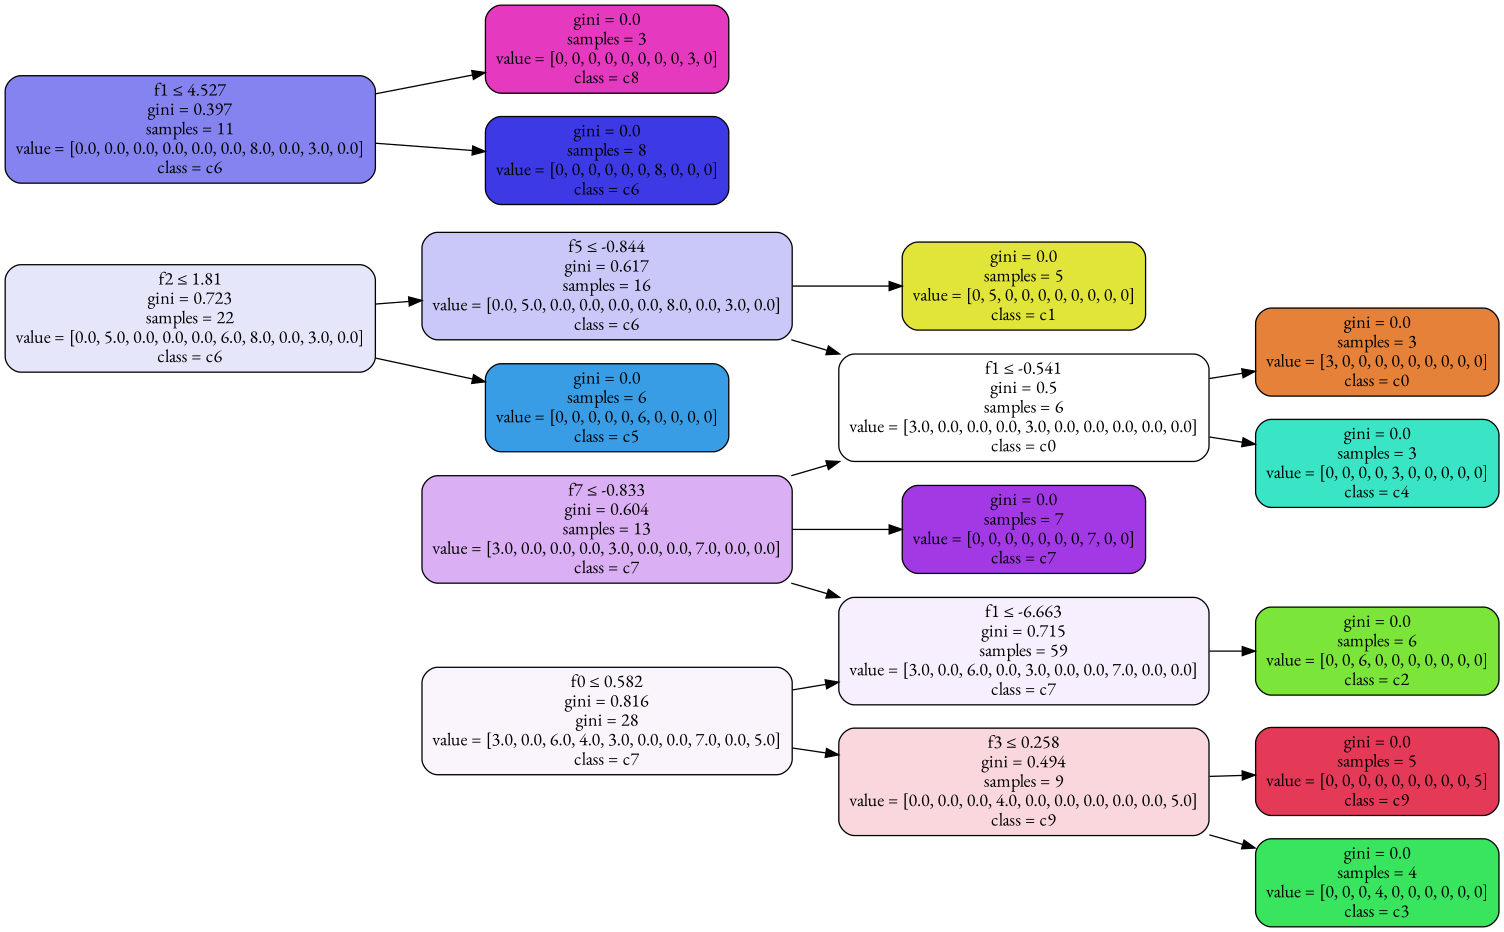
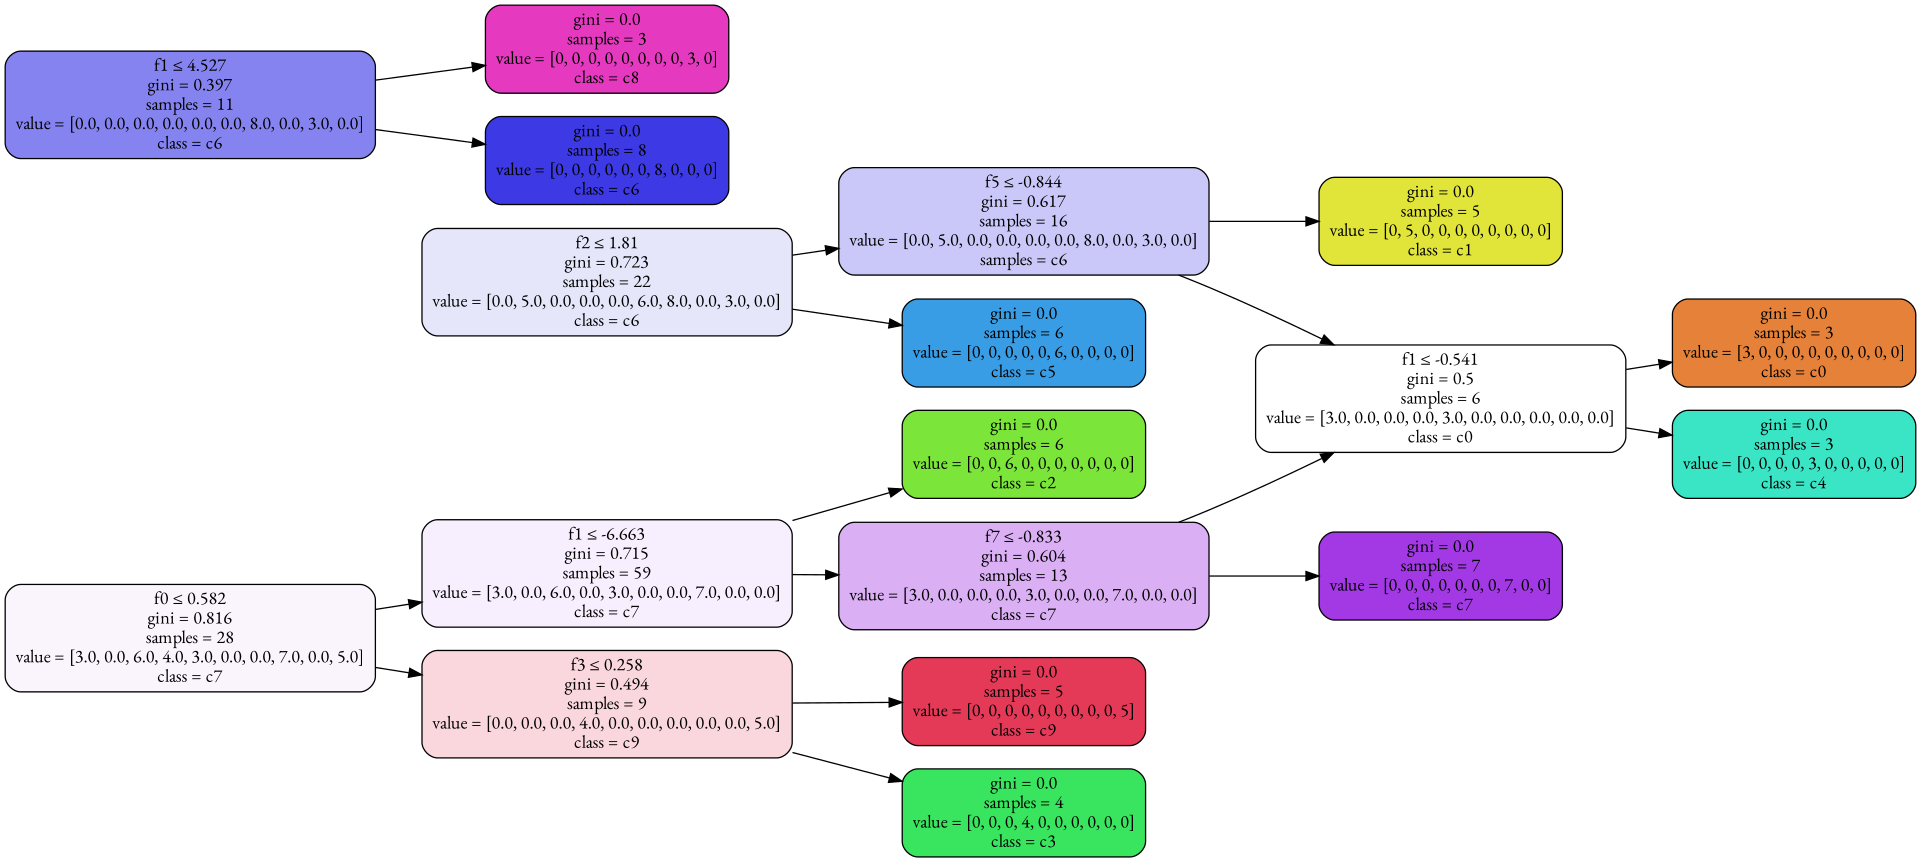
node "f5 ≤ -0.844": text "class = c6" -> "samples = c6"
edge "f7 ≤ -0.833" -> "f1 ≤ -6.663": reversed
node "f0 ≤ 0.582": text "gini = 28" -> "samples = 28"
